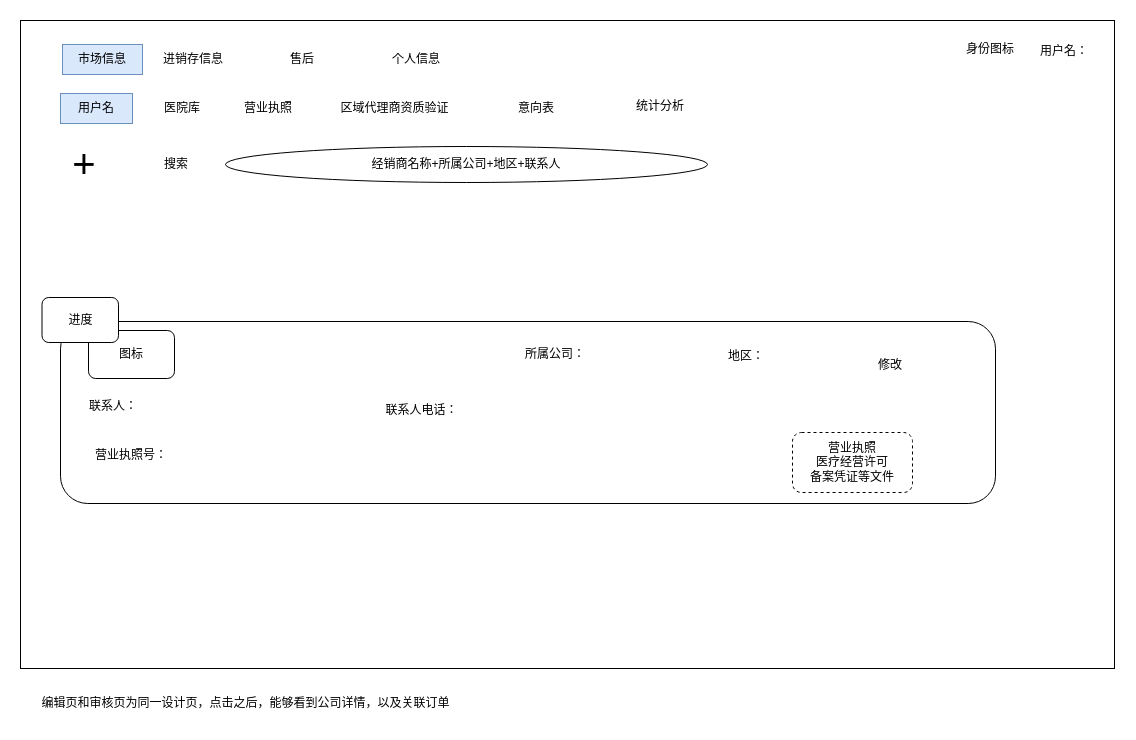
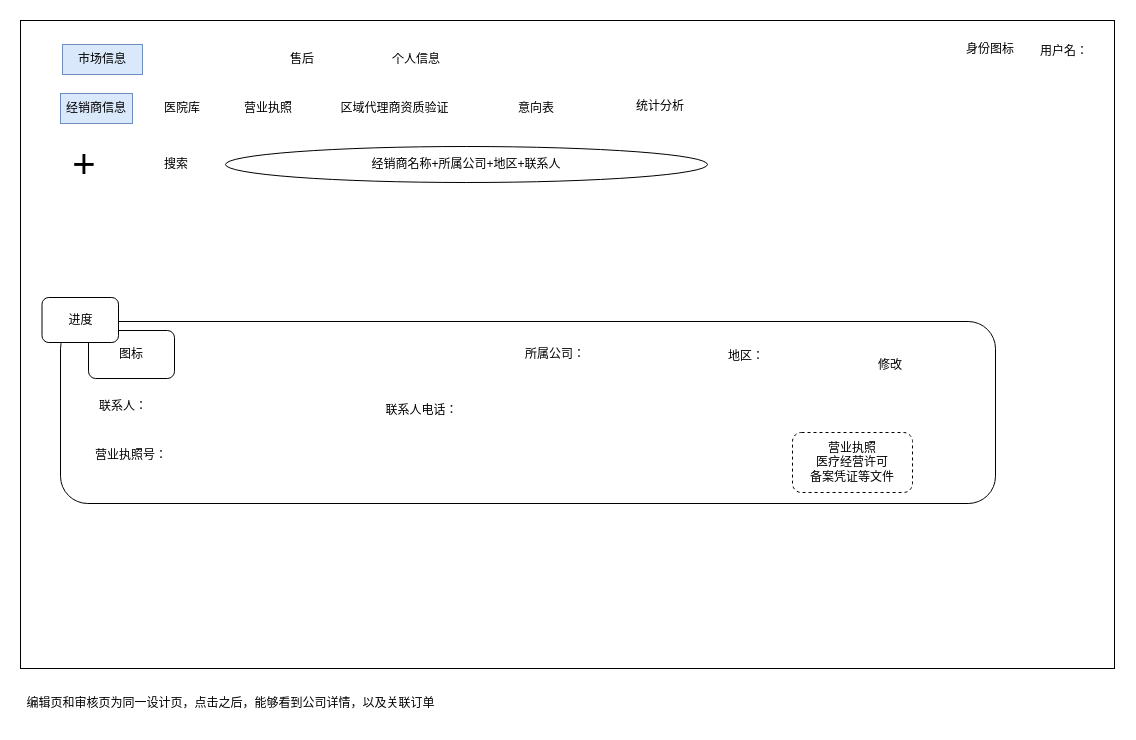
node "进销存信息": removed
node "用户名": label "用户名" -> "经销商信息"
node "联系人：": moved (114, 407) -> (124, 407)
node "编辑页和审核页为同一设计页，点击之后，能够看到公司详情，以及关联订单": moved (246, 704) -> (231, 704)
